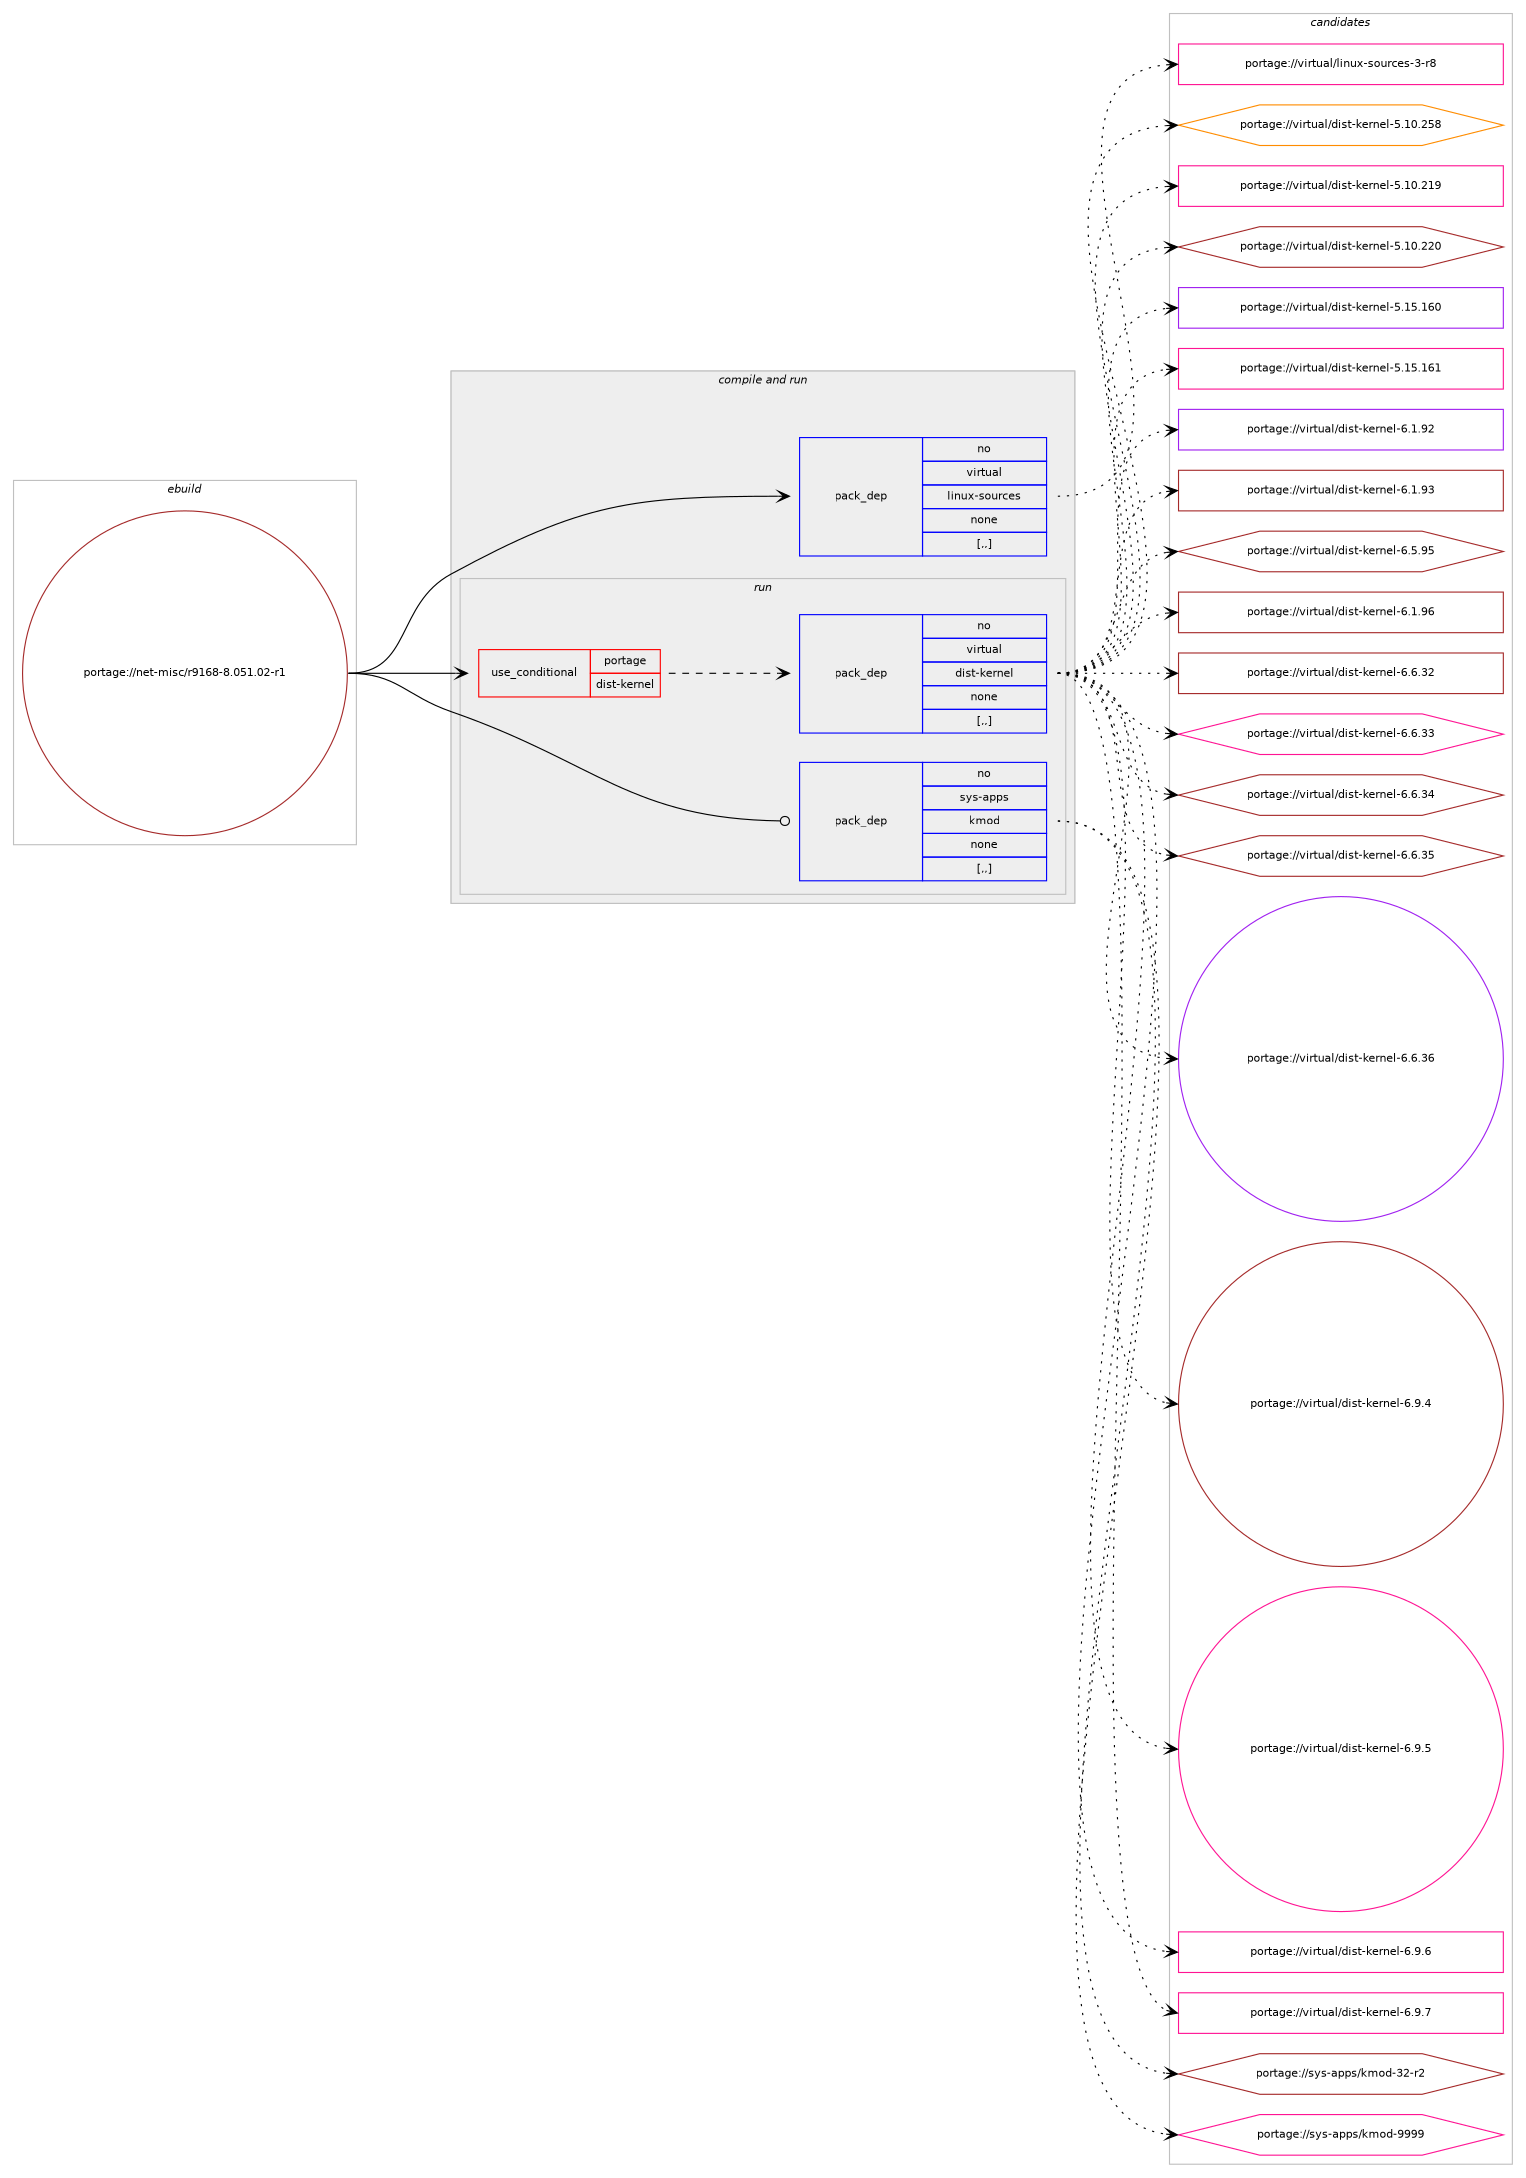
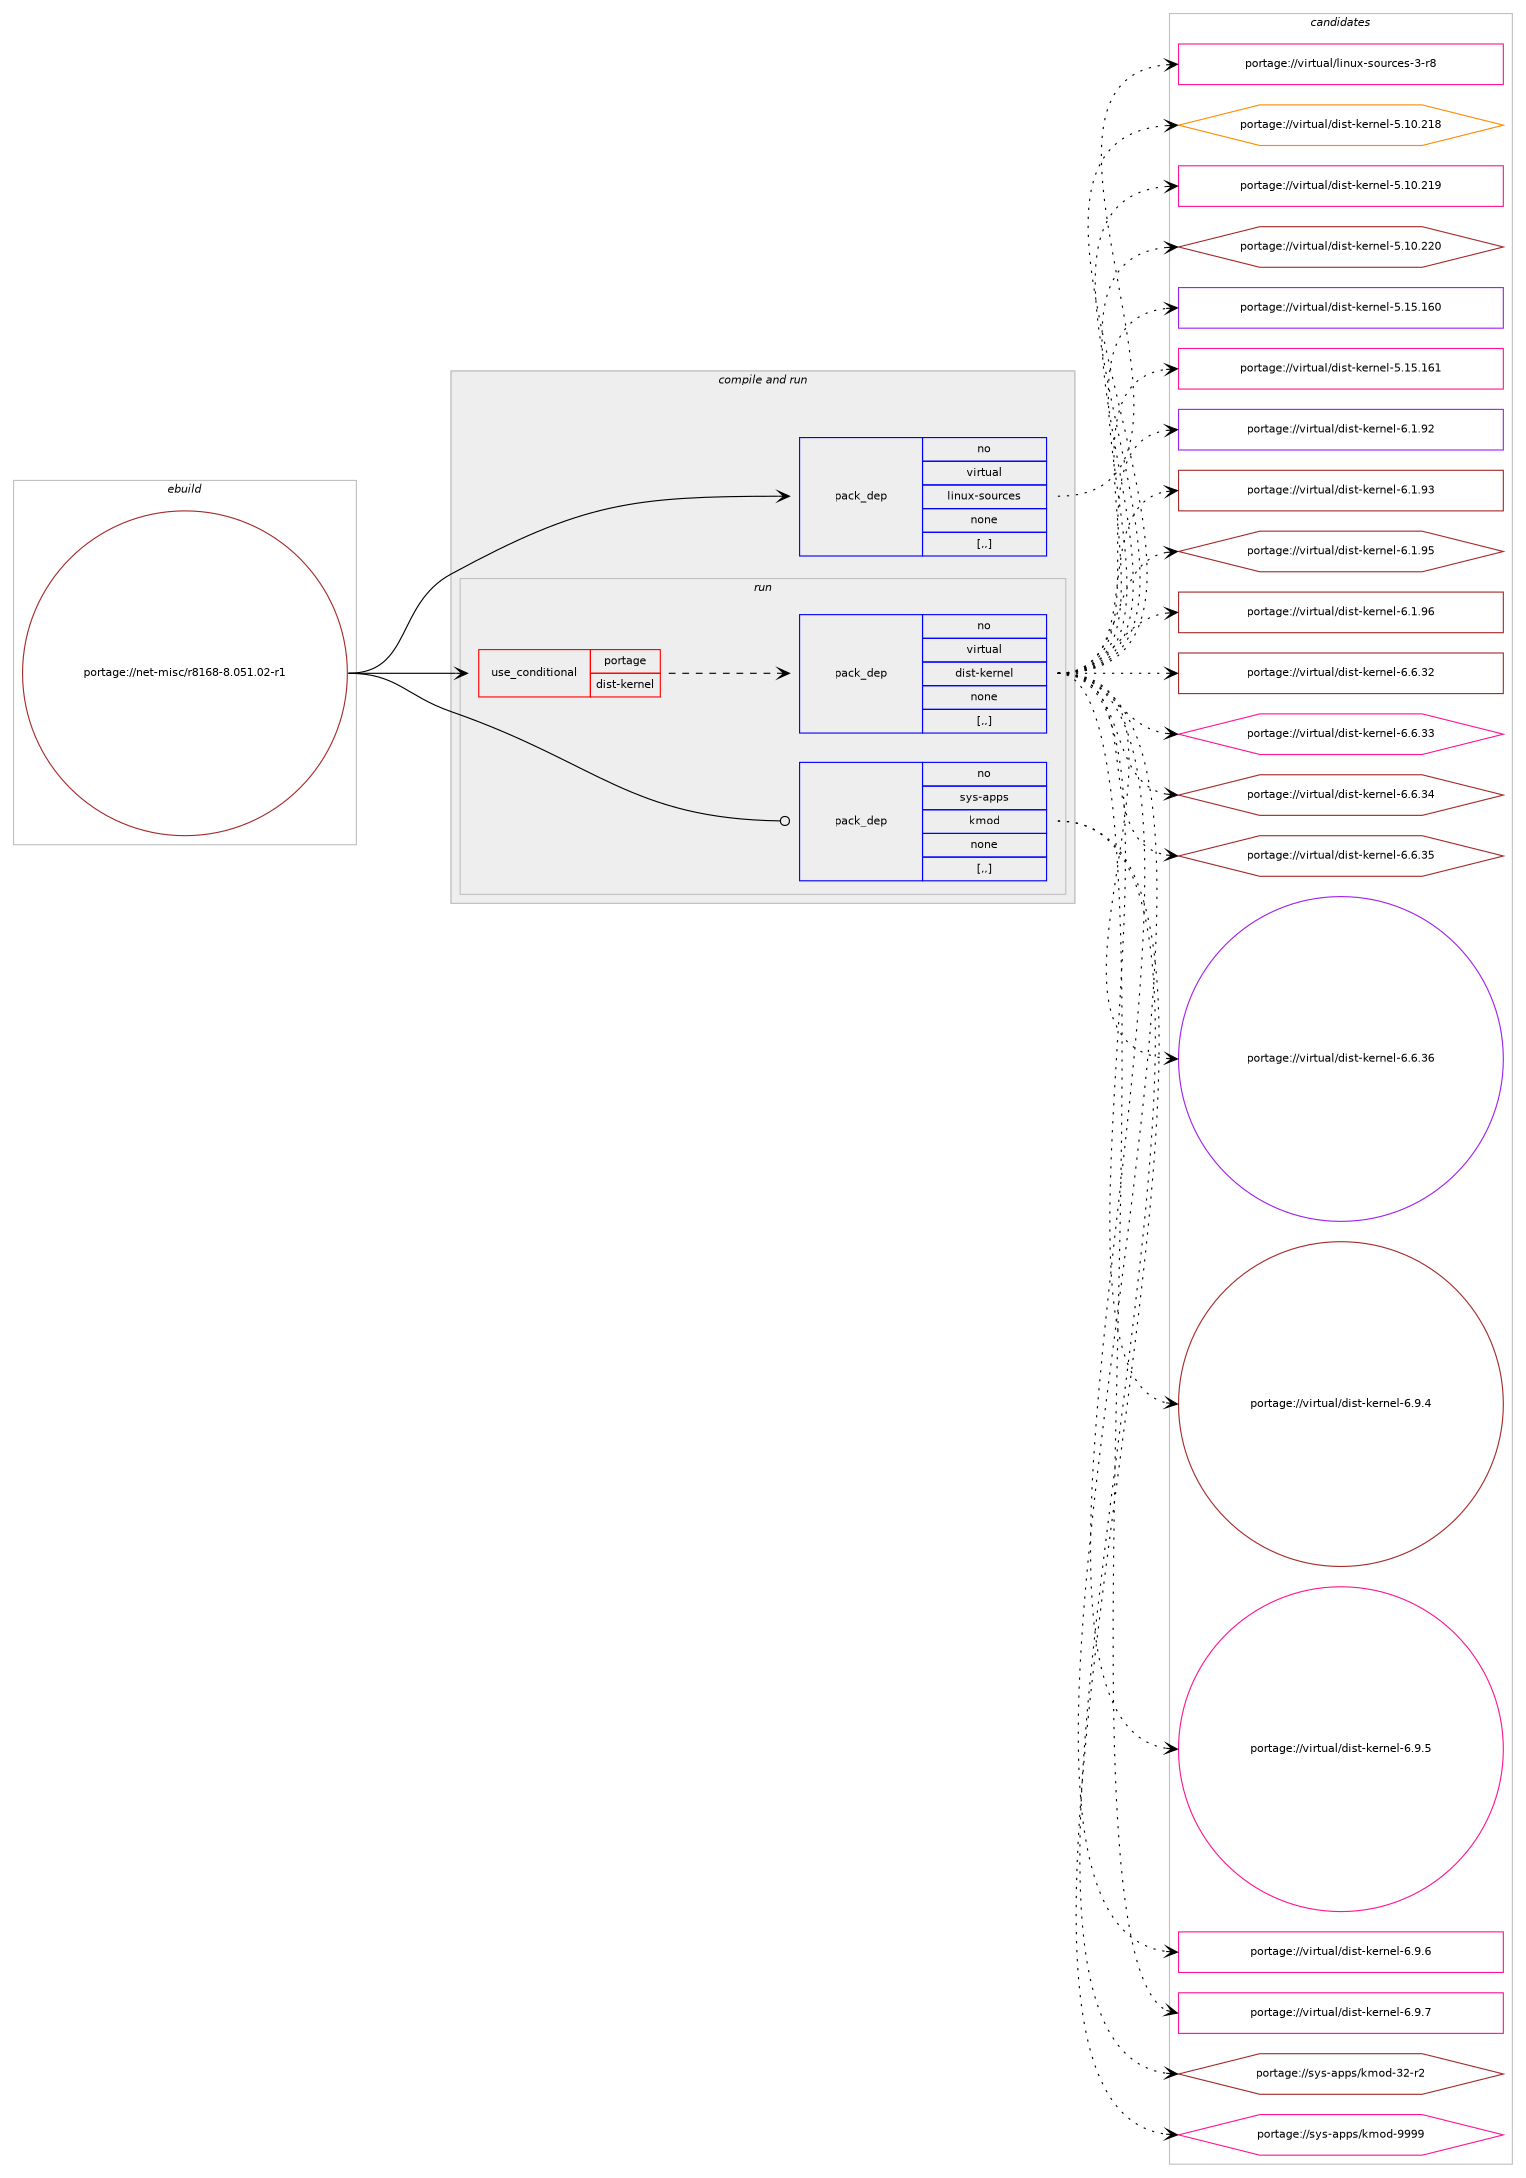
node "portage://virtual/dist-kernel-5.10.258": label "portage://virtual/dist-kernel-5.10.258" -> "portage://virtual/dist-kernel-5.10.218"
node "portage://virtual/dist-kernel-6.5.95": label "portage://virtual/dist-kernel-6.5.95" -> "portage://virtual/dist-kernel-6.1.95"
node "portage://net-misc/r9168-8.051.02-r1": label "portage://net-misc/r9168-8.051.02-r1" -> "portage://net-misc/r8168-8.051.02-r1"
